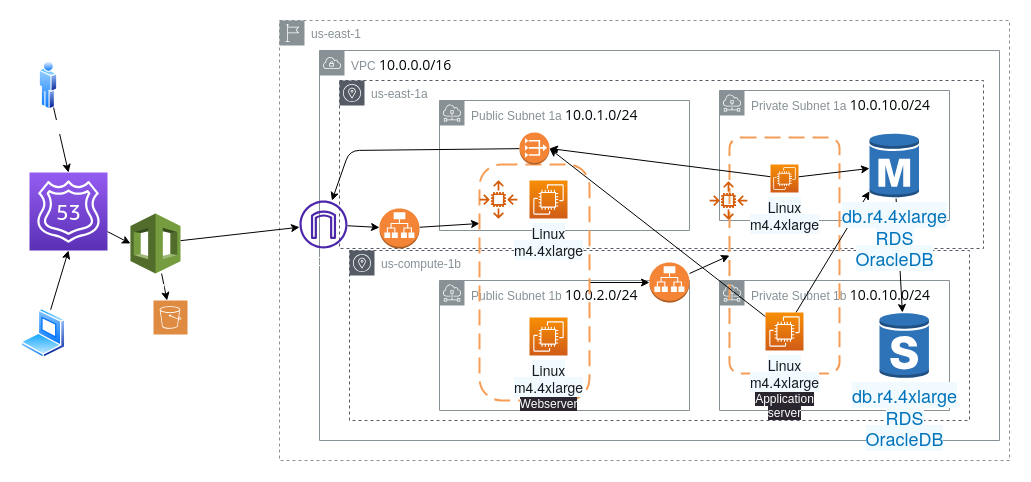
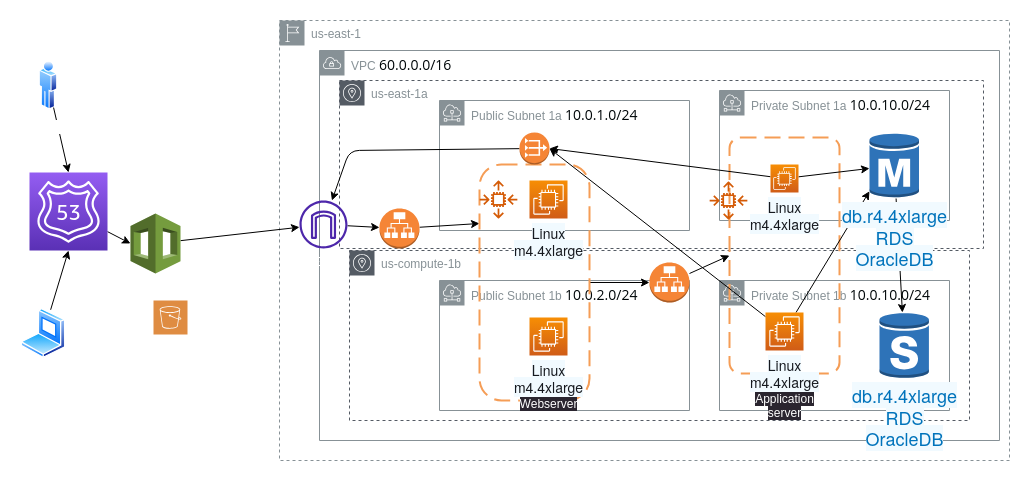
node "VPC 10.0.0.0/16": label "VPC 10.0.0.0/16" -> "VPC 60.0.0.0/16"
edge "CloudFormation" -> "S3": removed
